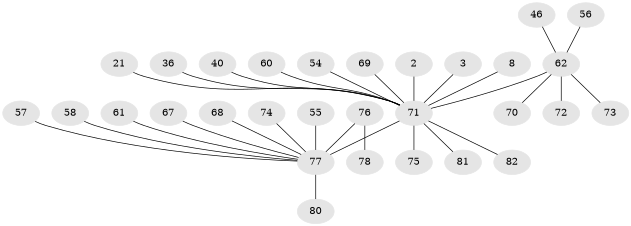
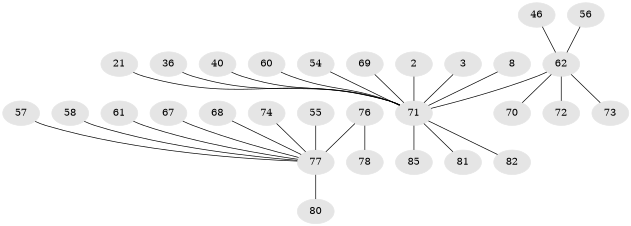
edge "71" -- "77": removed
node "75": label "75" -> "85"
